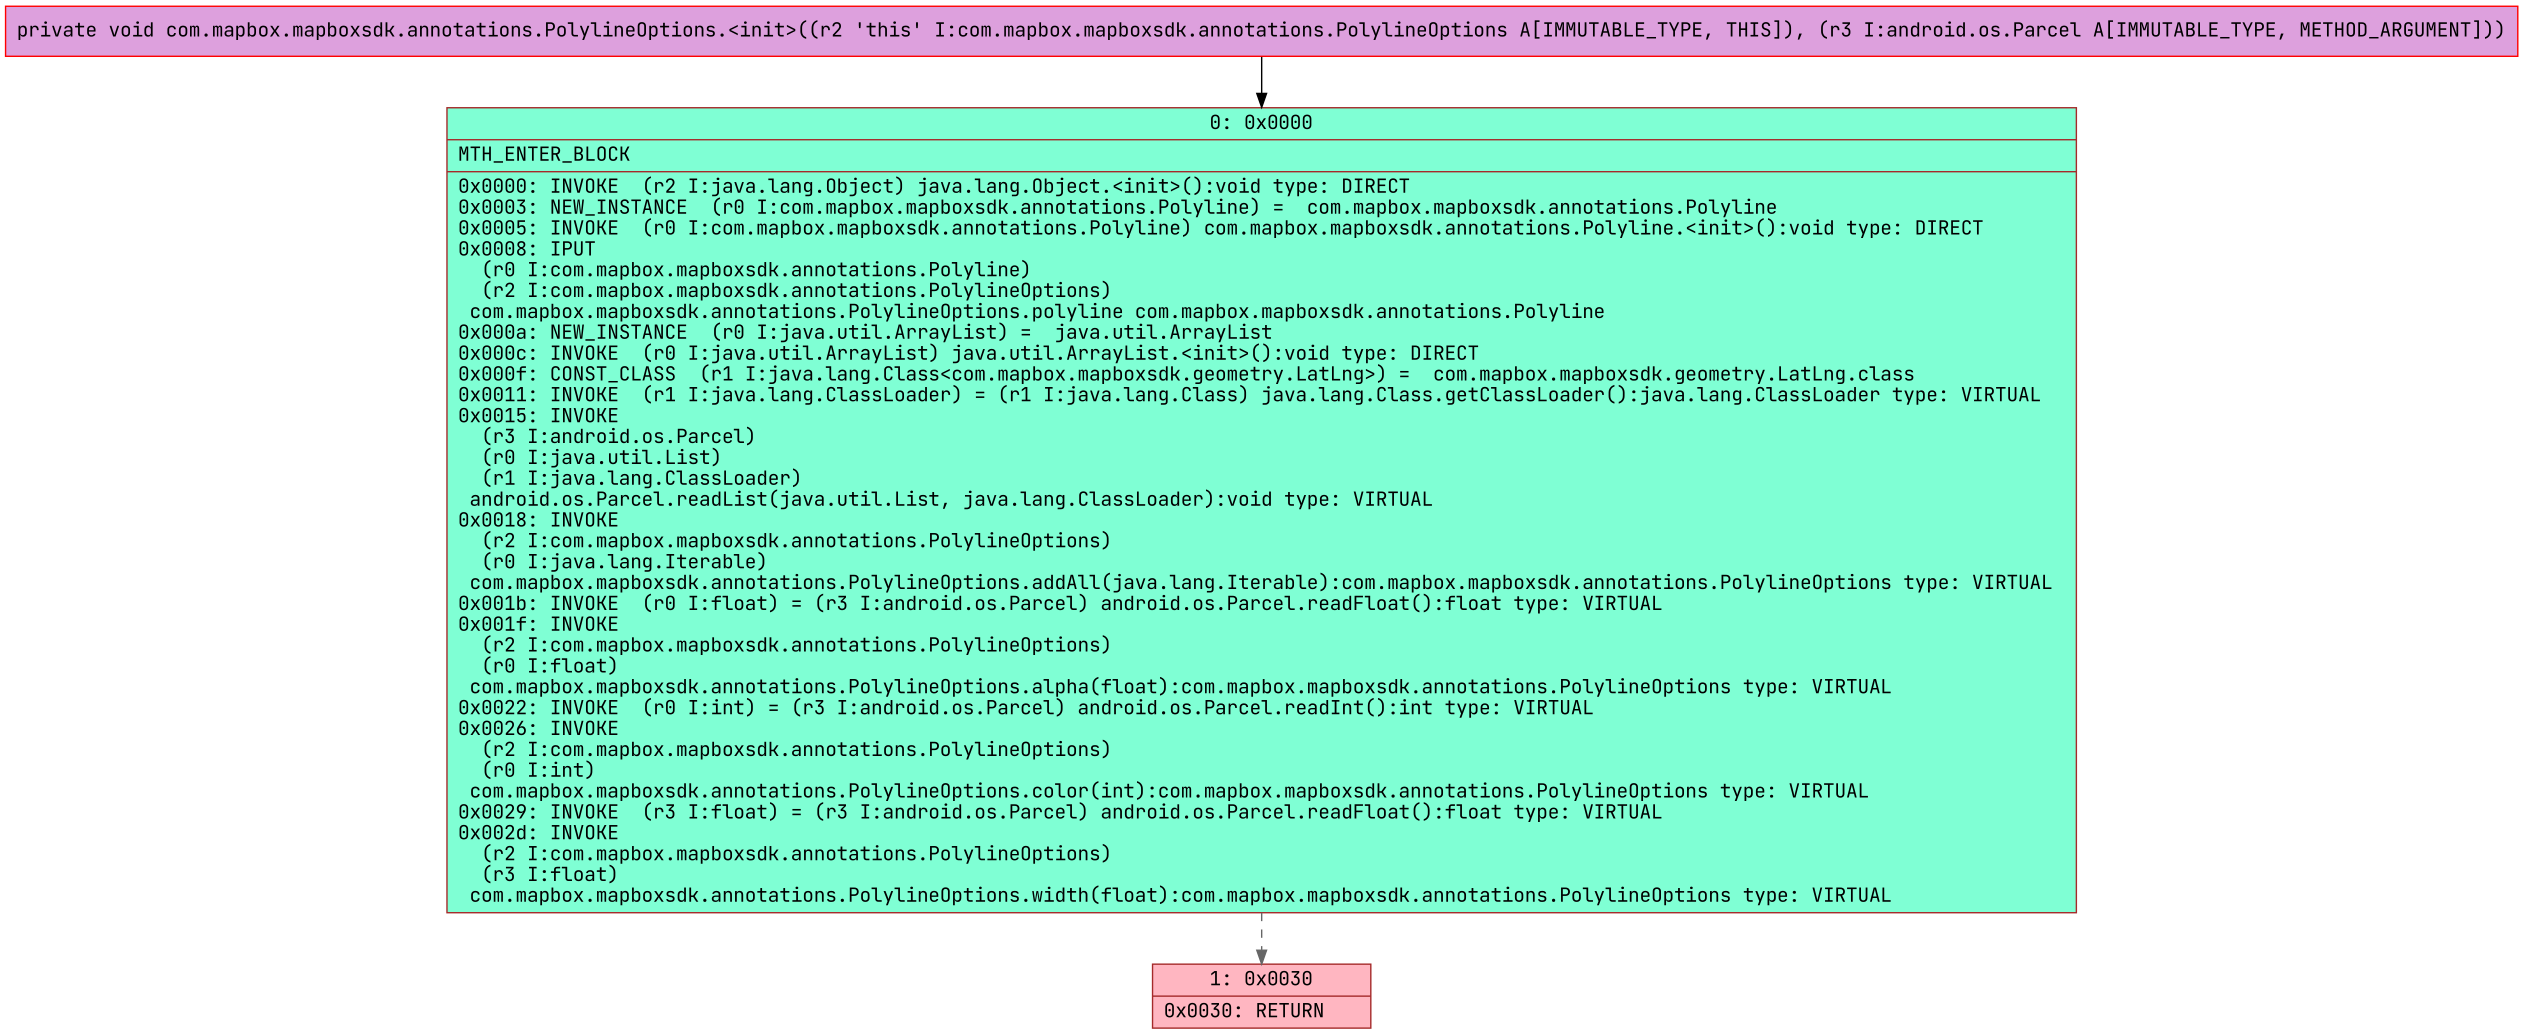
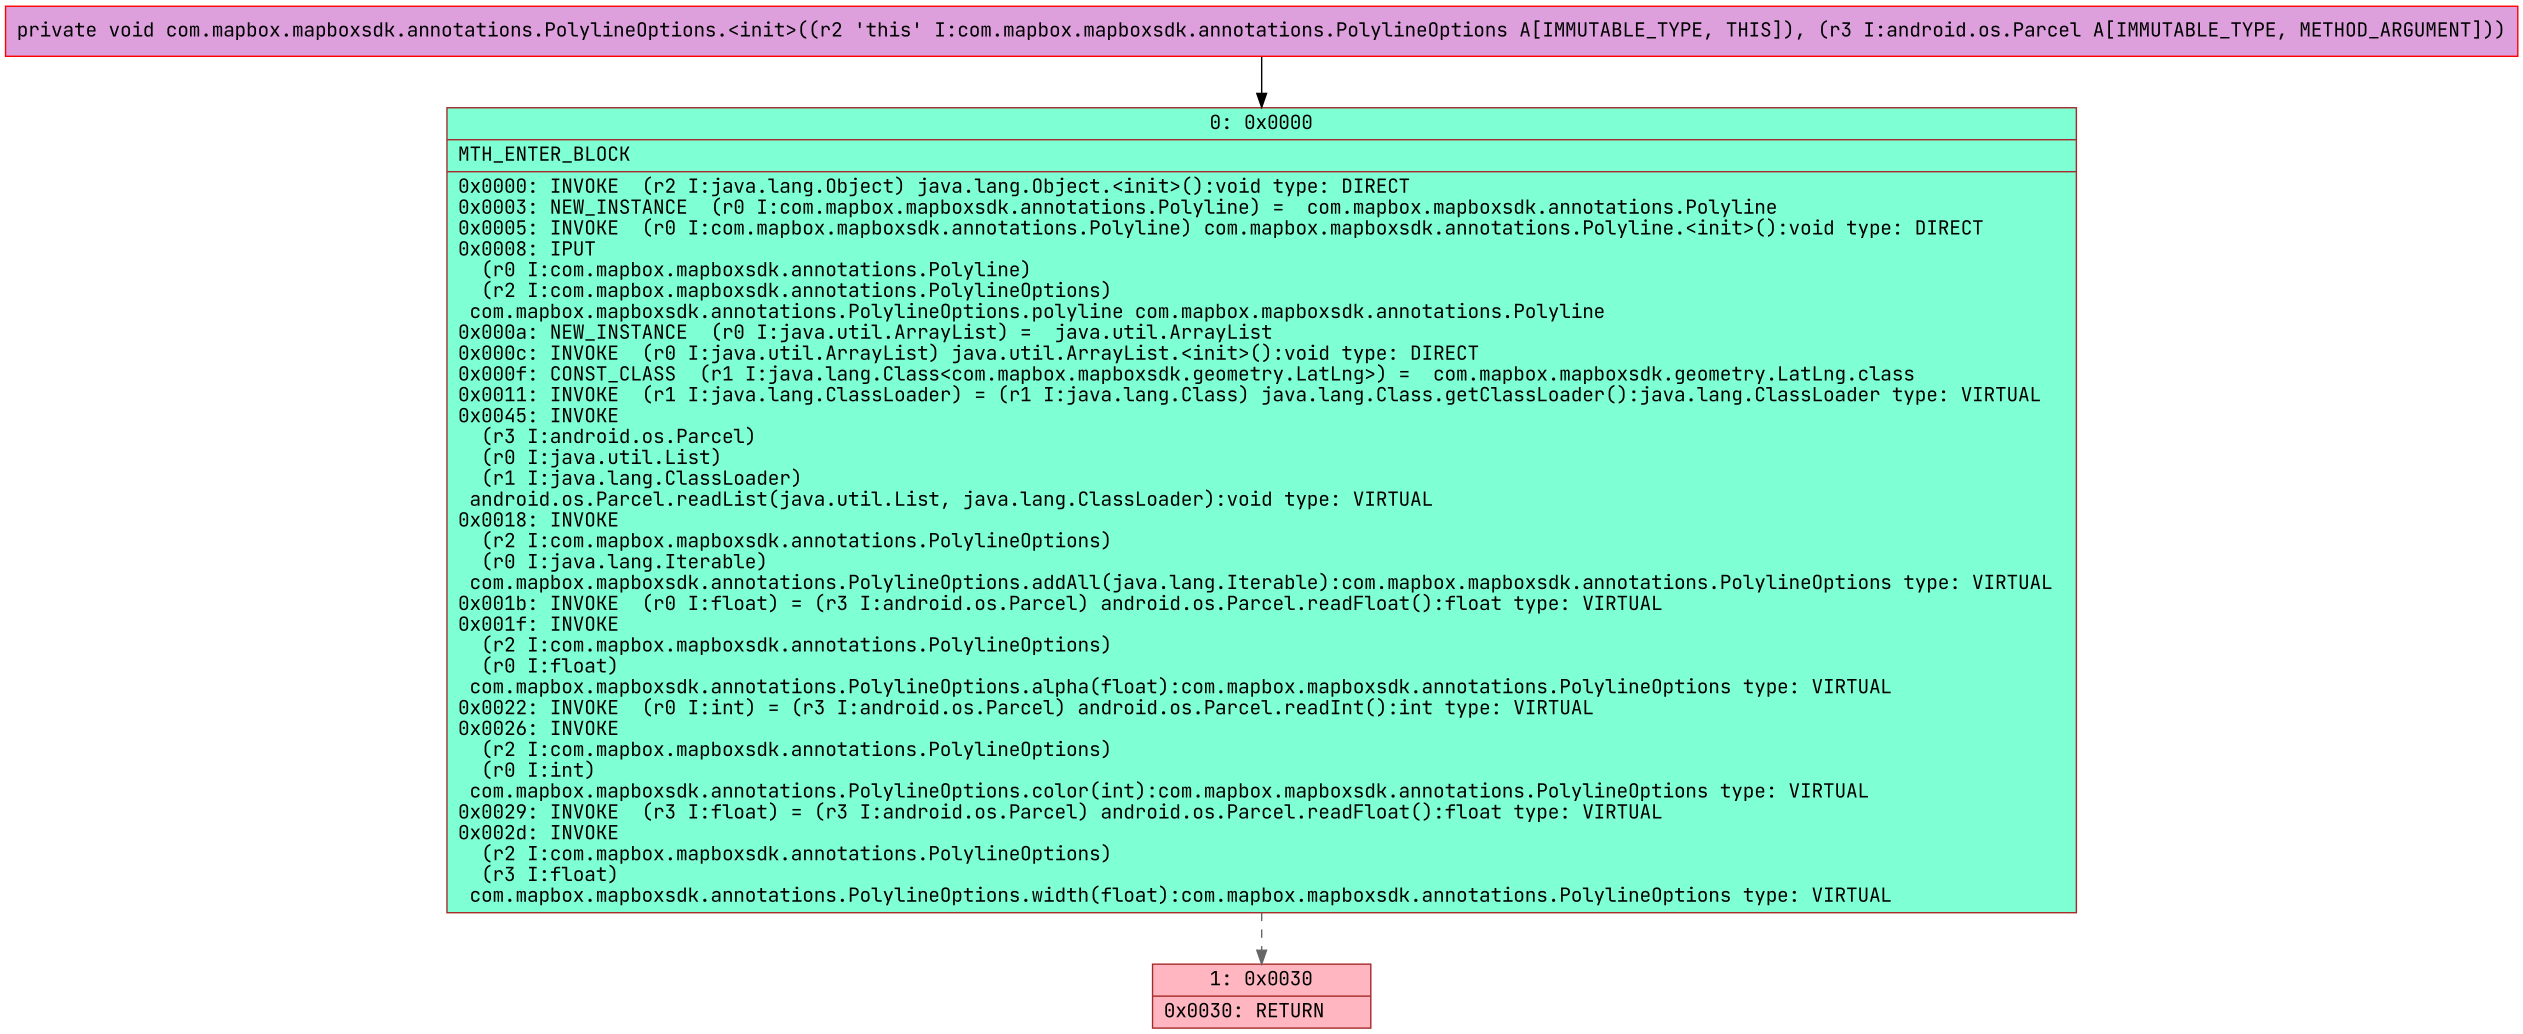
node "0: 0x0000": text "0x0015: INVOKE" -> "0x0045: INVOKE"
